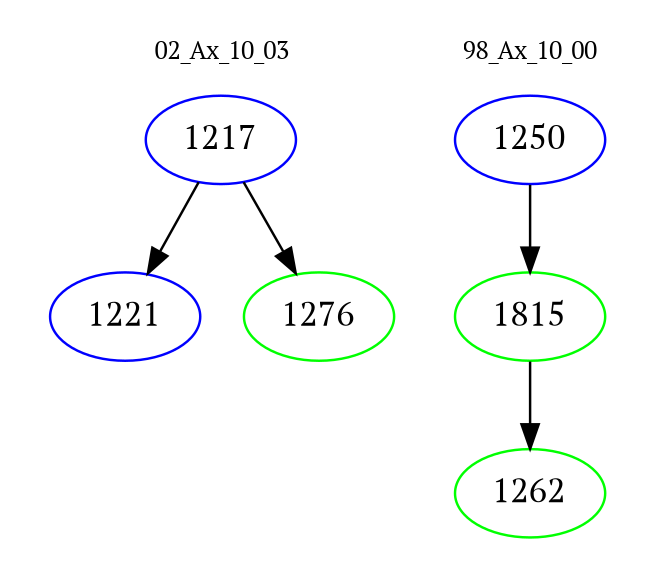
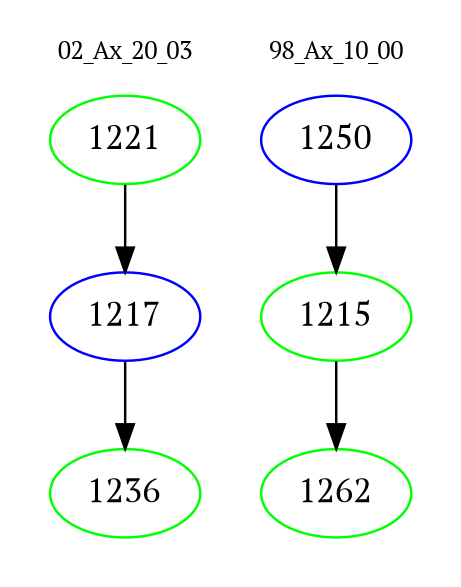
cluster "02_Ax_10_03": label "02_Ax_10_03" -> "02_Ax_20_03"
edge "1217" -> "1221": reversed
node "1221": color blue -> green
node "1276": label "1276" -> "1236"
node "1815": label "1815" -> "1215"
